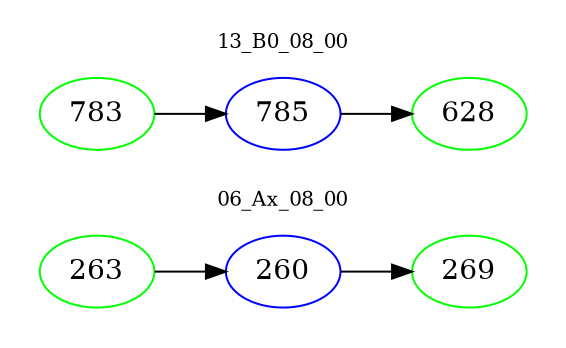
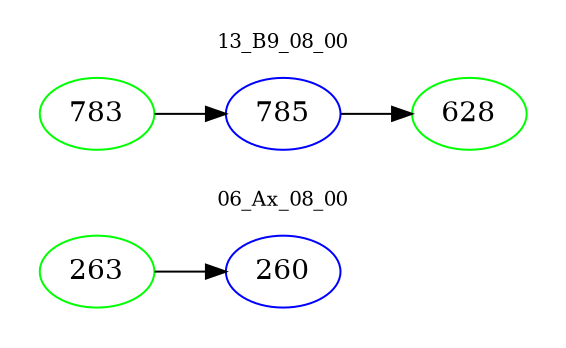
cluster "13_B0_08_00": label "13_B0_08_00" -> "13_B9_08_00"
node "269": removed
